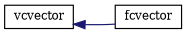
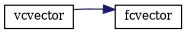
edge "fcvector" -> "vcvector": reversed
